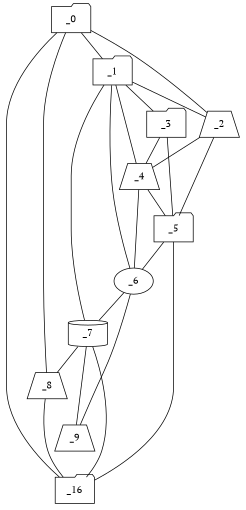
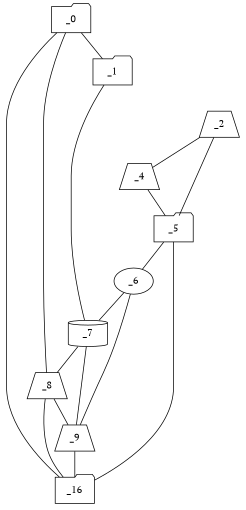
edge "_0" -- "_2": removed
edge "_1" -- "_2": removed
edge "_1" -- "_4": removed
node "_3": removed
edge "_1" -- "_6": removed
edge "_4" -- "_6": removed
edge "_8" -- "_9": added
edge "_7" -- "_16": now "_9" -- "_16"
